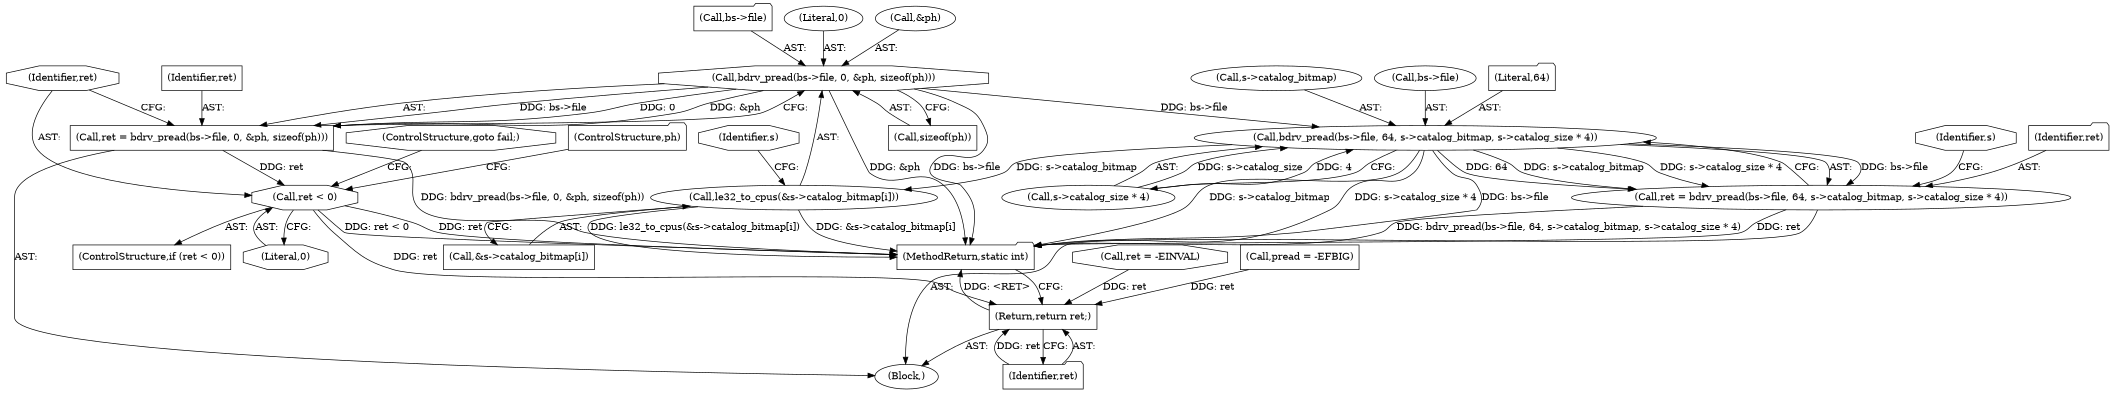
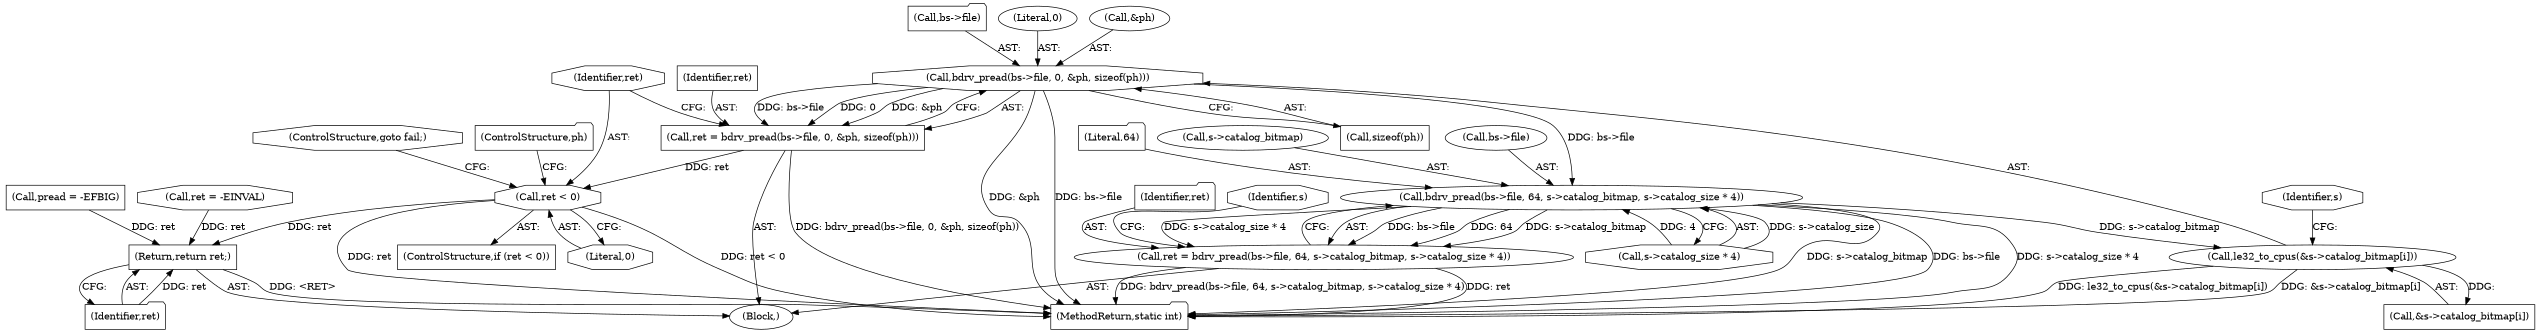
node "(Call,s->catalog_size * 4)": shape ellipse -> octagon
edge "(Call,le32_to_cpus(&s->catalog_bitmap[i]))" -> "(Call,&s->catalog_bitmap[i])": label "CFG: " -> "DDG: "
edge "(MethodReturn,static int)" -> "(Return,return ret;)": removed, label "CFG:"
